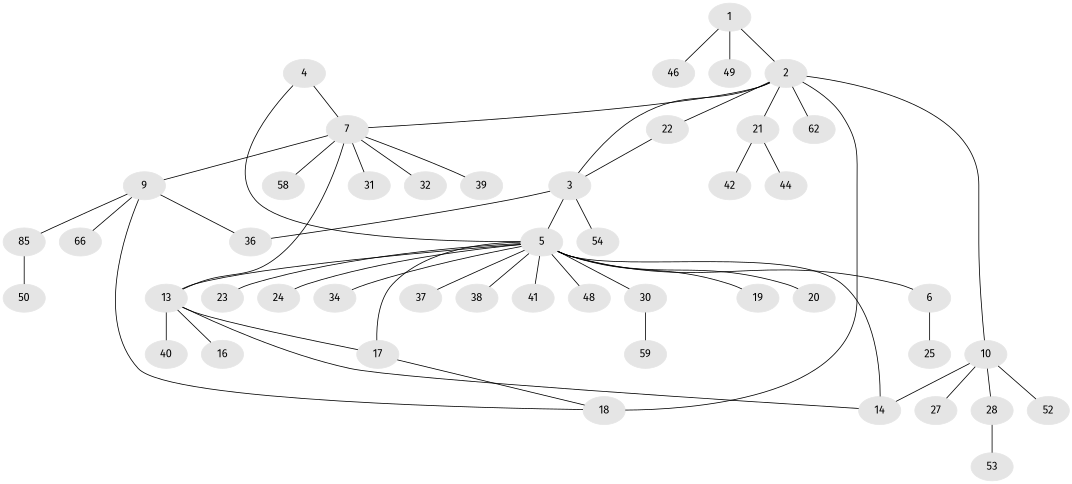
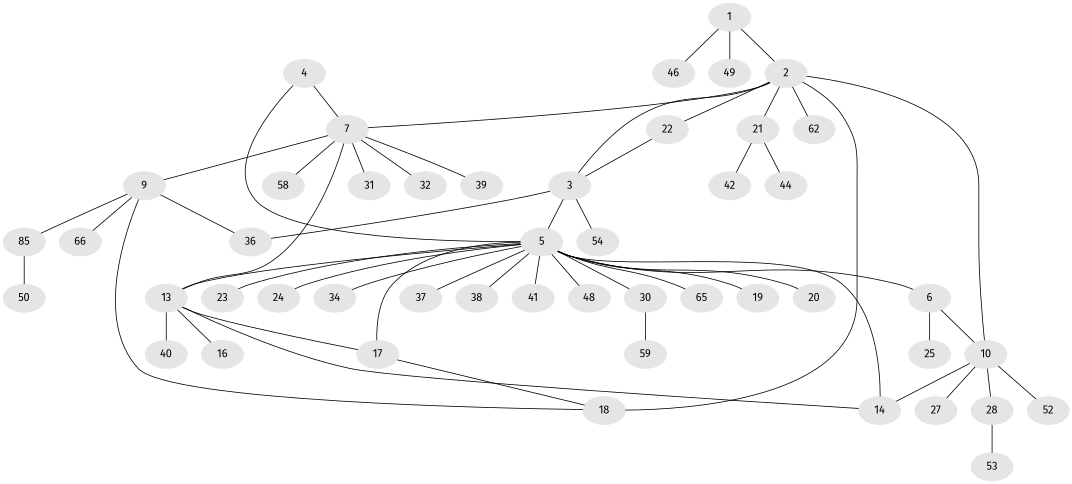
node "65": added
edge "6" -- "10": added
